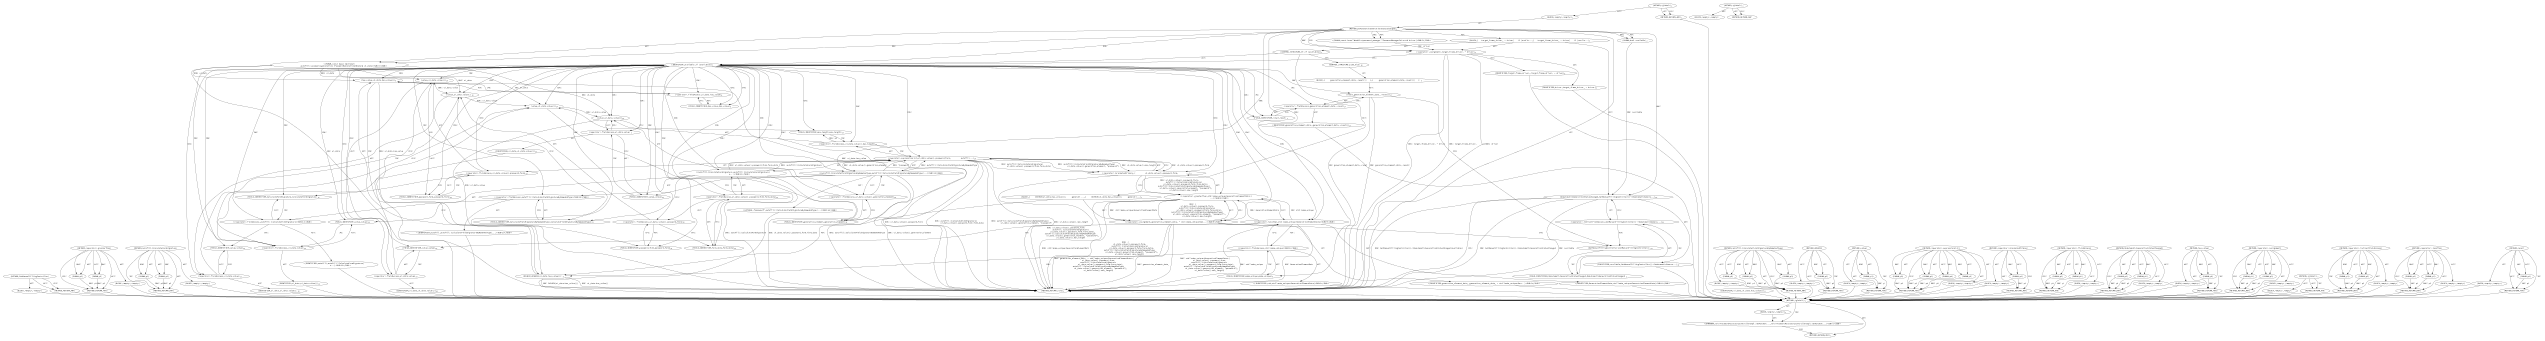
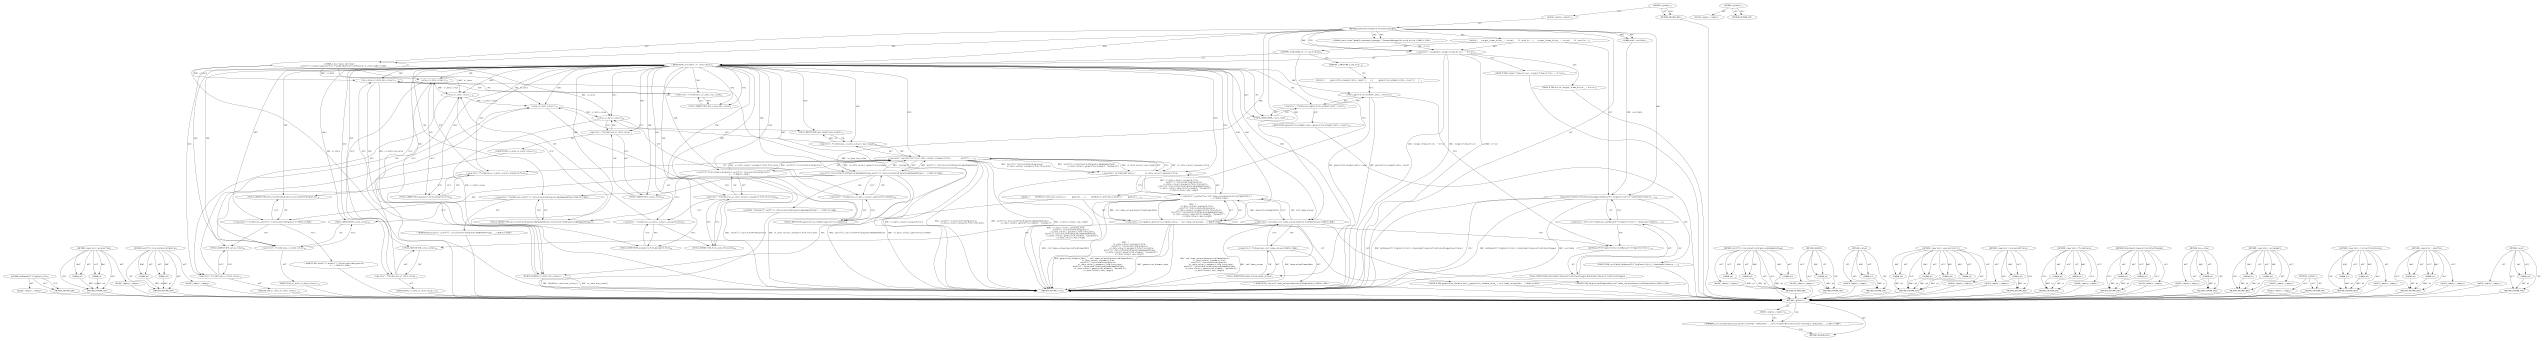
edge "<(<operator>.fieldAccess,std::make_unique)<SUB>9</SUB>>" -> "(DCHECK,DCHECK(ui_data.has_value()))": now "(IDENTIFIER,available,if (available))" -> "(DCHECK,DCHECK(ui_data.has_value()))"
node "(IDENTIFIER,ui_data,ui_data.has_value())": removed
